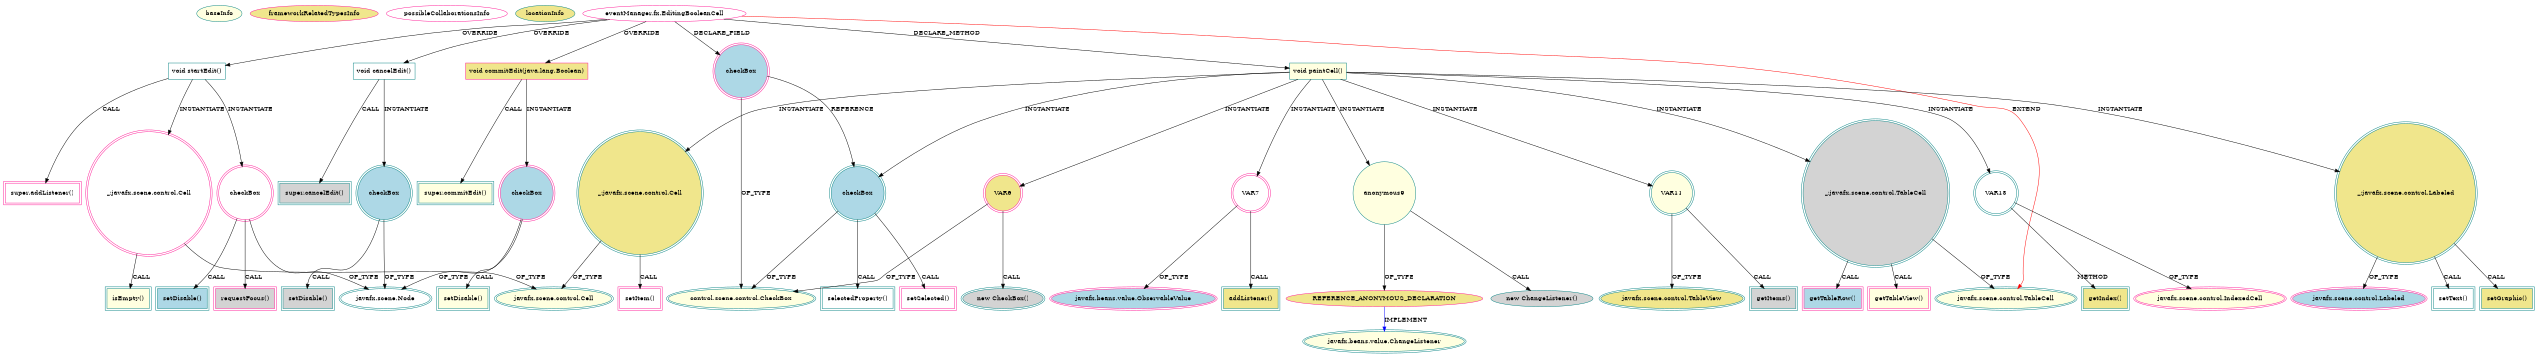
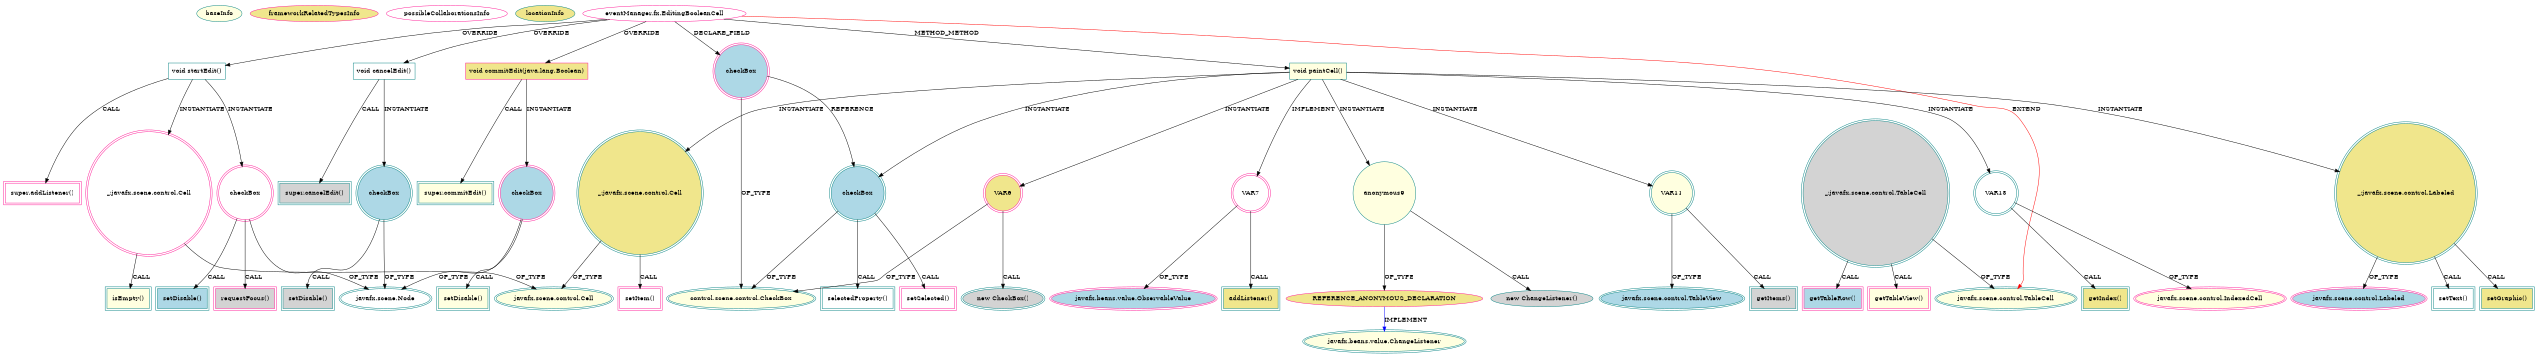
edge "eventManager.fx.EditingBooleanCell" -> "void paintCell()": label "DECLARE_METHOD" -> "METHOD_METHOD"
edge "void paintCell()" -> "_:javafx.scene.control.TableCell": removed, label "INSTANTIATE"
edge "void paintCell()" -> "VAR7": label "INSTANTIATE" -> "IMPLEMENT"
edge "VAR13" -> "getIndex()": label "METHOD" -> "CALL"
node "javafx.scene.control.TableView": fillcolor khaki -> lightblue
